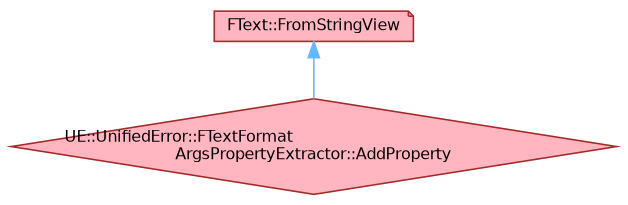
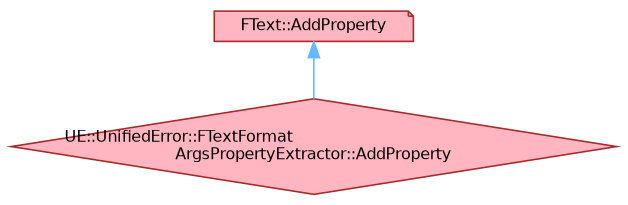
node "FText::FromStringView": label "FText::FromStringView" -> "FText::AddProperty"
